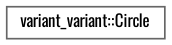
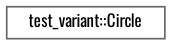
node "variant_variant::Circle": label "variant_variant::Circle" -> "test_variant::Circle"
